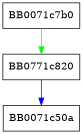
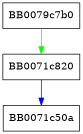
node "BB0071c7b0": label "BB0071c7b0" -> "BB0079c7b0"
node "BB0771c820": label "BB0771c820" -> "BB0071c820"
